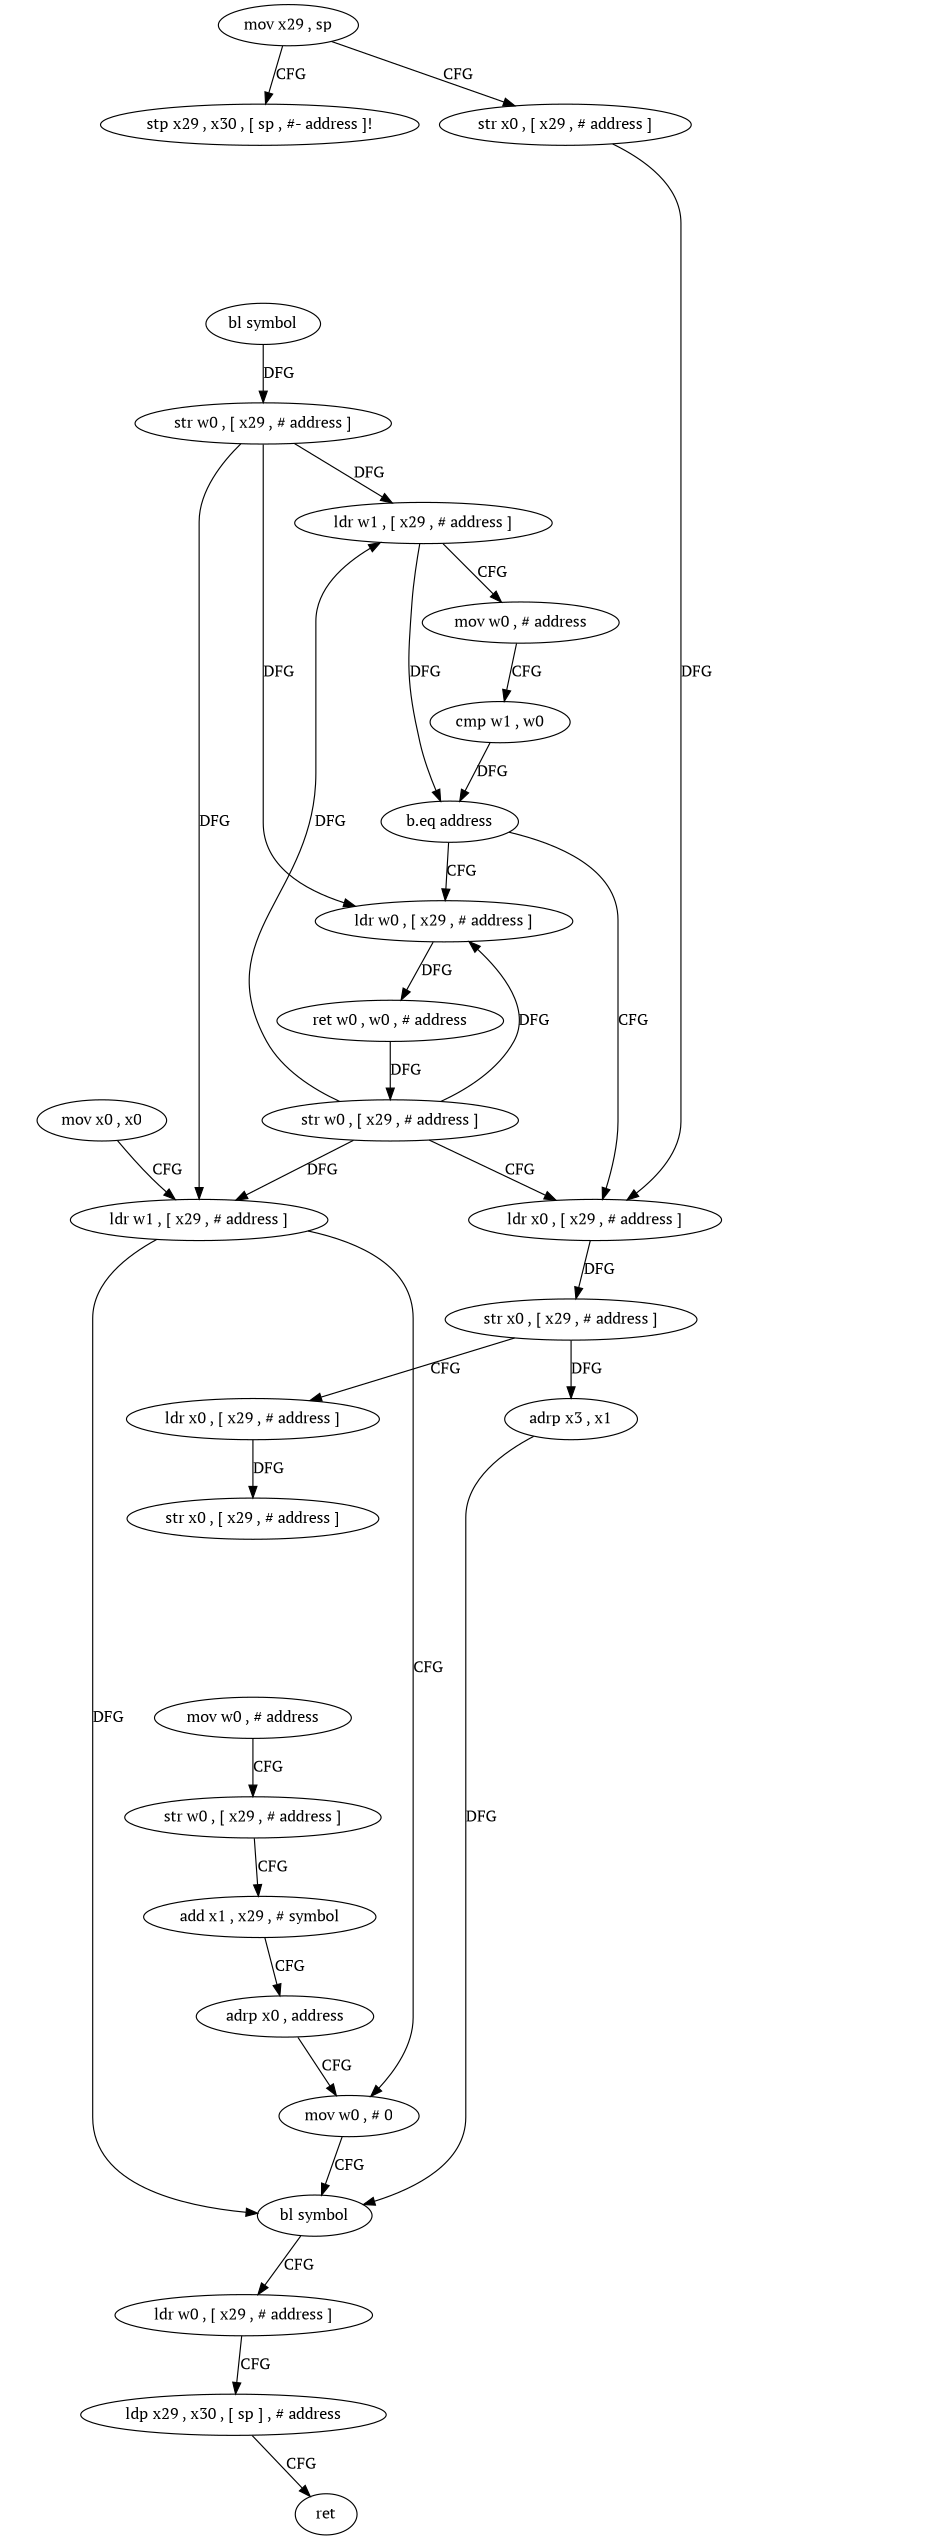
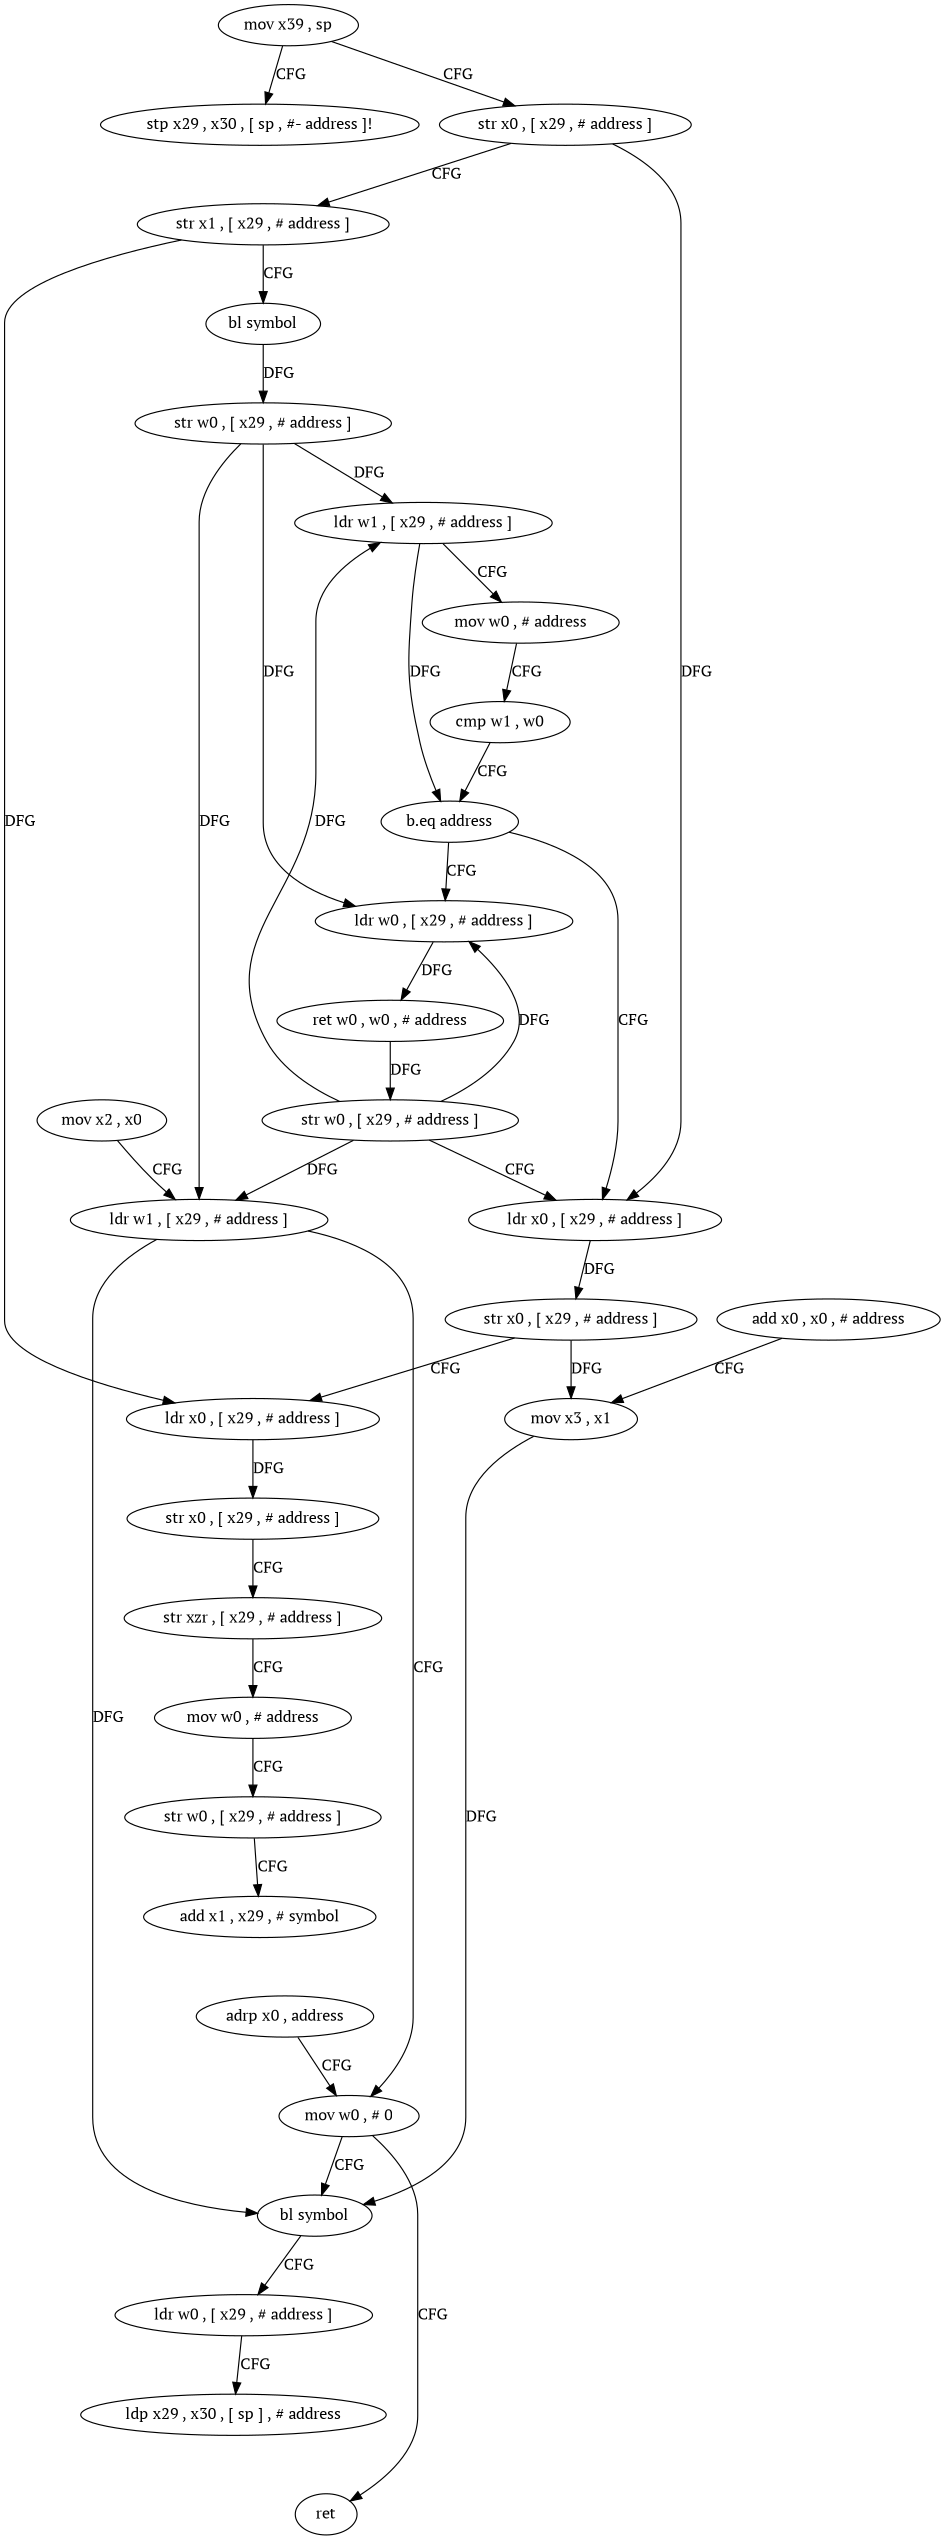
node "mov x29 , sp": label "mov x29 , sp" -> "mov x39 , sp"
node "str x1 , [ x29 , # address ]": added
edge "cmp w1 , w0" -> "b.eq address": label "DFG" -> "CFG"
node "mov x0 , x0": label "mov x0 , x0" -> "mov x2 , x0"
node "add x0 , x0 , # address": added
node "adrp x3 , x1": label "adrp x3 , x1" -> "mov x3 , x1"
node "str xzr , [ x29 , # address ]": added
edge "add x1 , x29 , # symbol" -> "adrp x0 , address": removed, label "CFG"
edge "ldp x29 , x30 , [ sp ] , # address" -> "ret": now "mov w0 , # 0" -> "ret"
